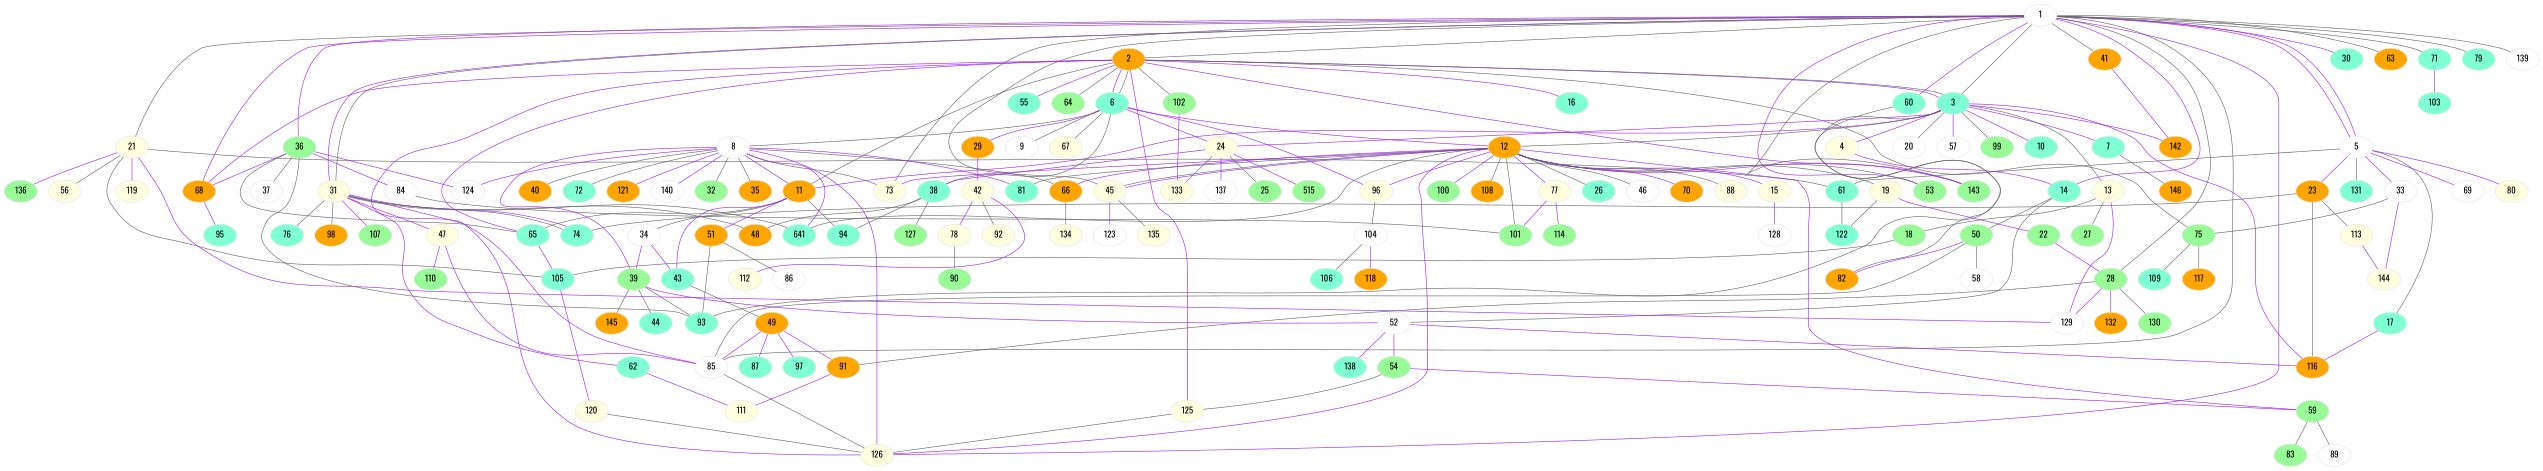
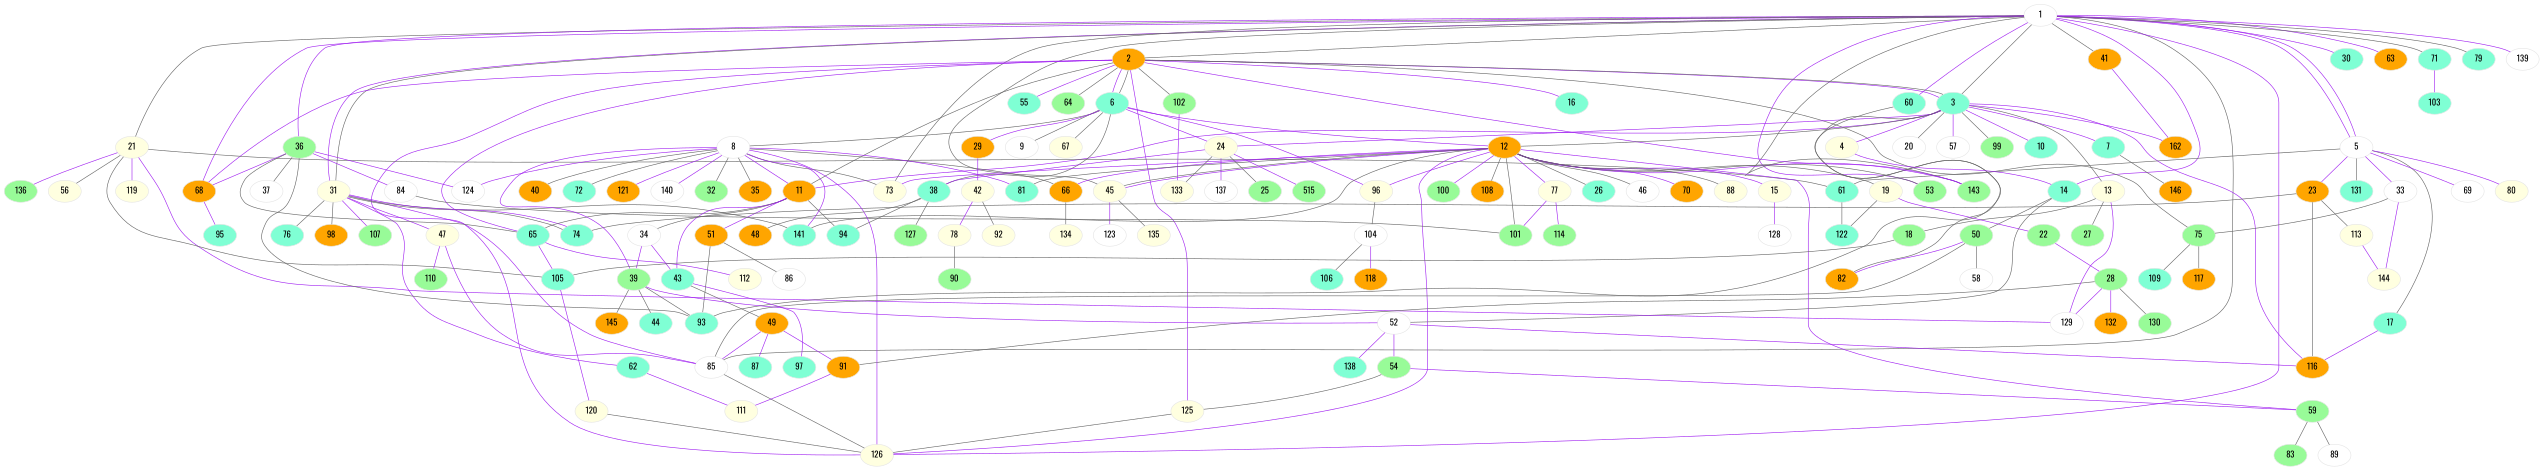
edge "1" -- "63": color gray40 -> purple
edge "1" -- "139": color gray40 -> purple
edge "1" -- "28": removed
node "142": label "142" -> "162"
edge "31" -- "48": removed
node "641": label "641" -> "141"
edge "42" -- "112": now "65" -- "112"
edge "49" -- "97": now "43" -- "97"
